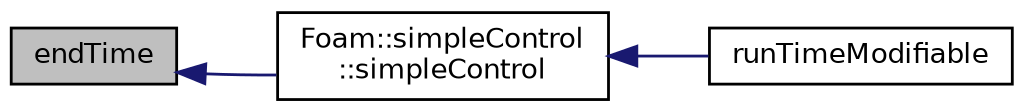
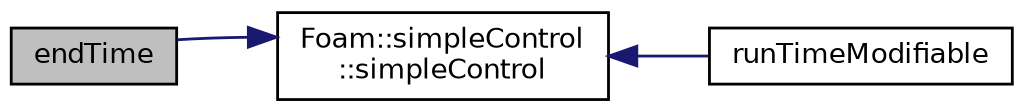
edge "Foam::simpleControl ::simpleControl" -> "endTime": reversed
